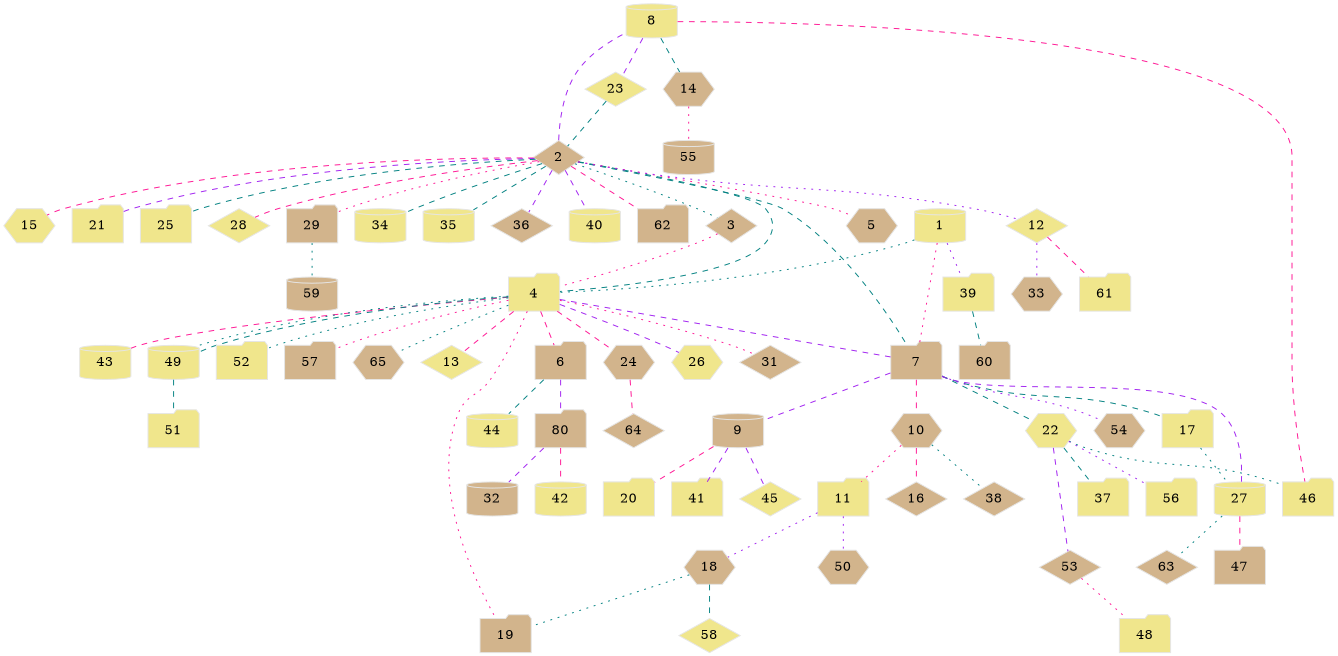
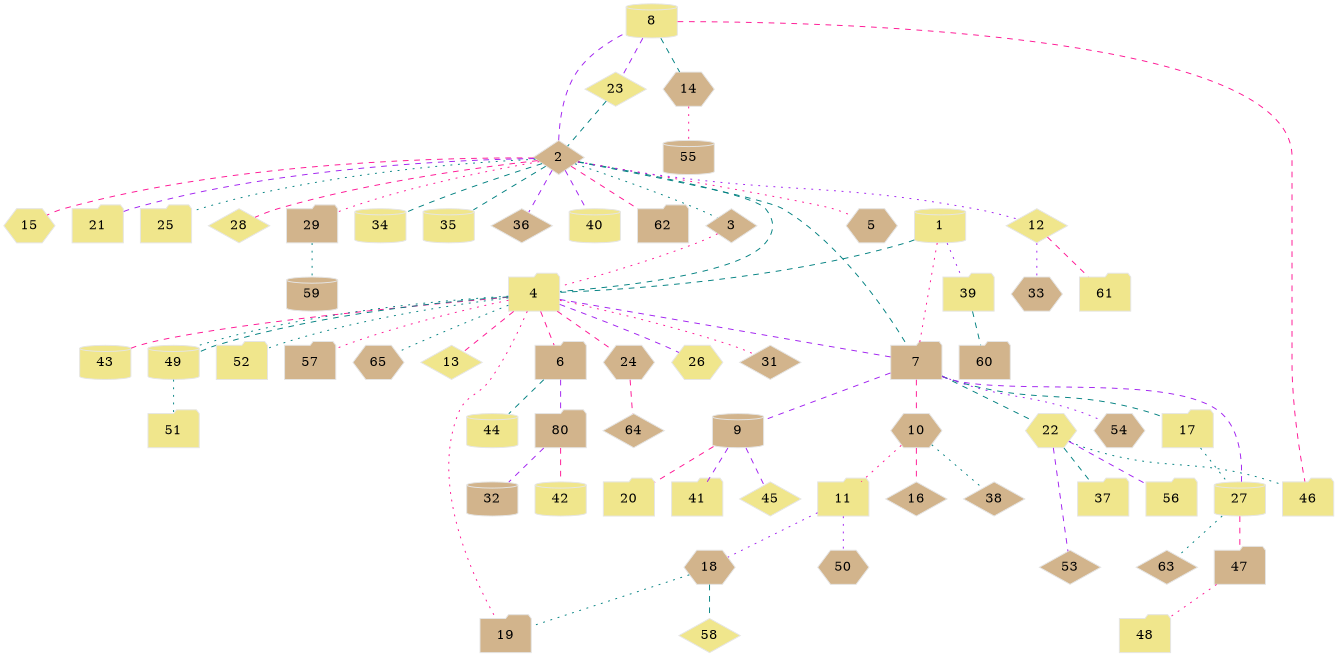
edge "2" -- "25": style dashed -> dotted
edge "1" -- "4": style dotted -> dashed
edge "49" -- "51": style dashed -> dotted
edge "22" -- "56": style dotted -> dashed
edge "53" -- "48": now "47" -- "48"
